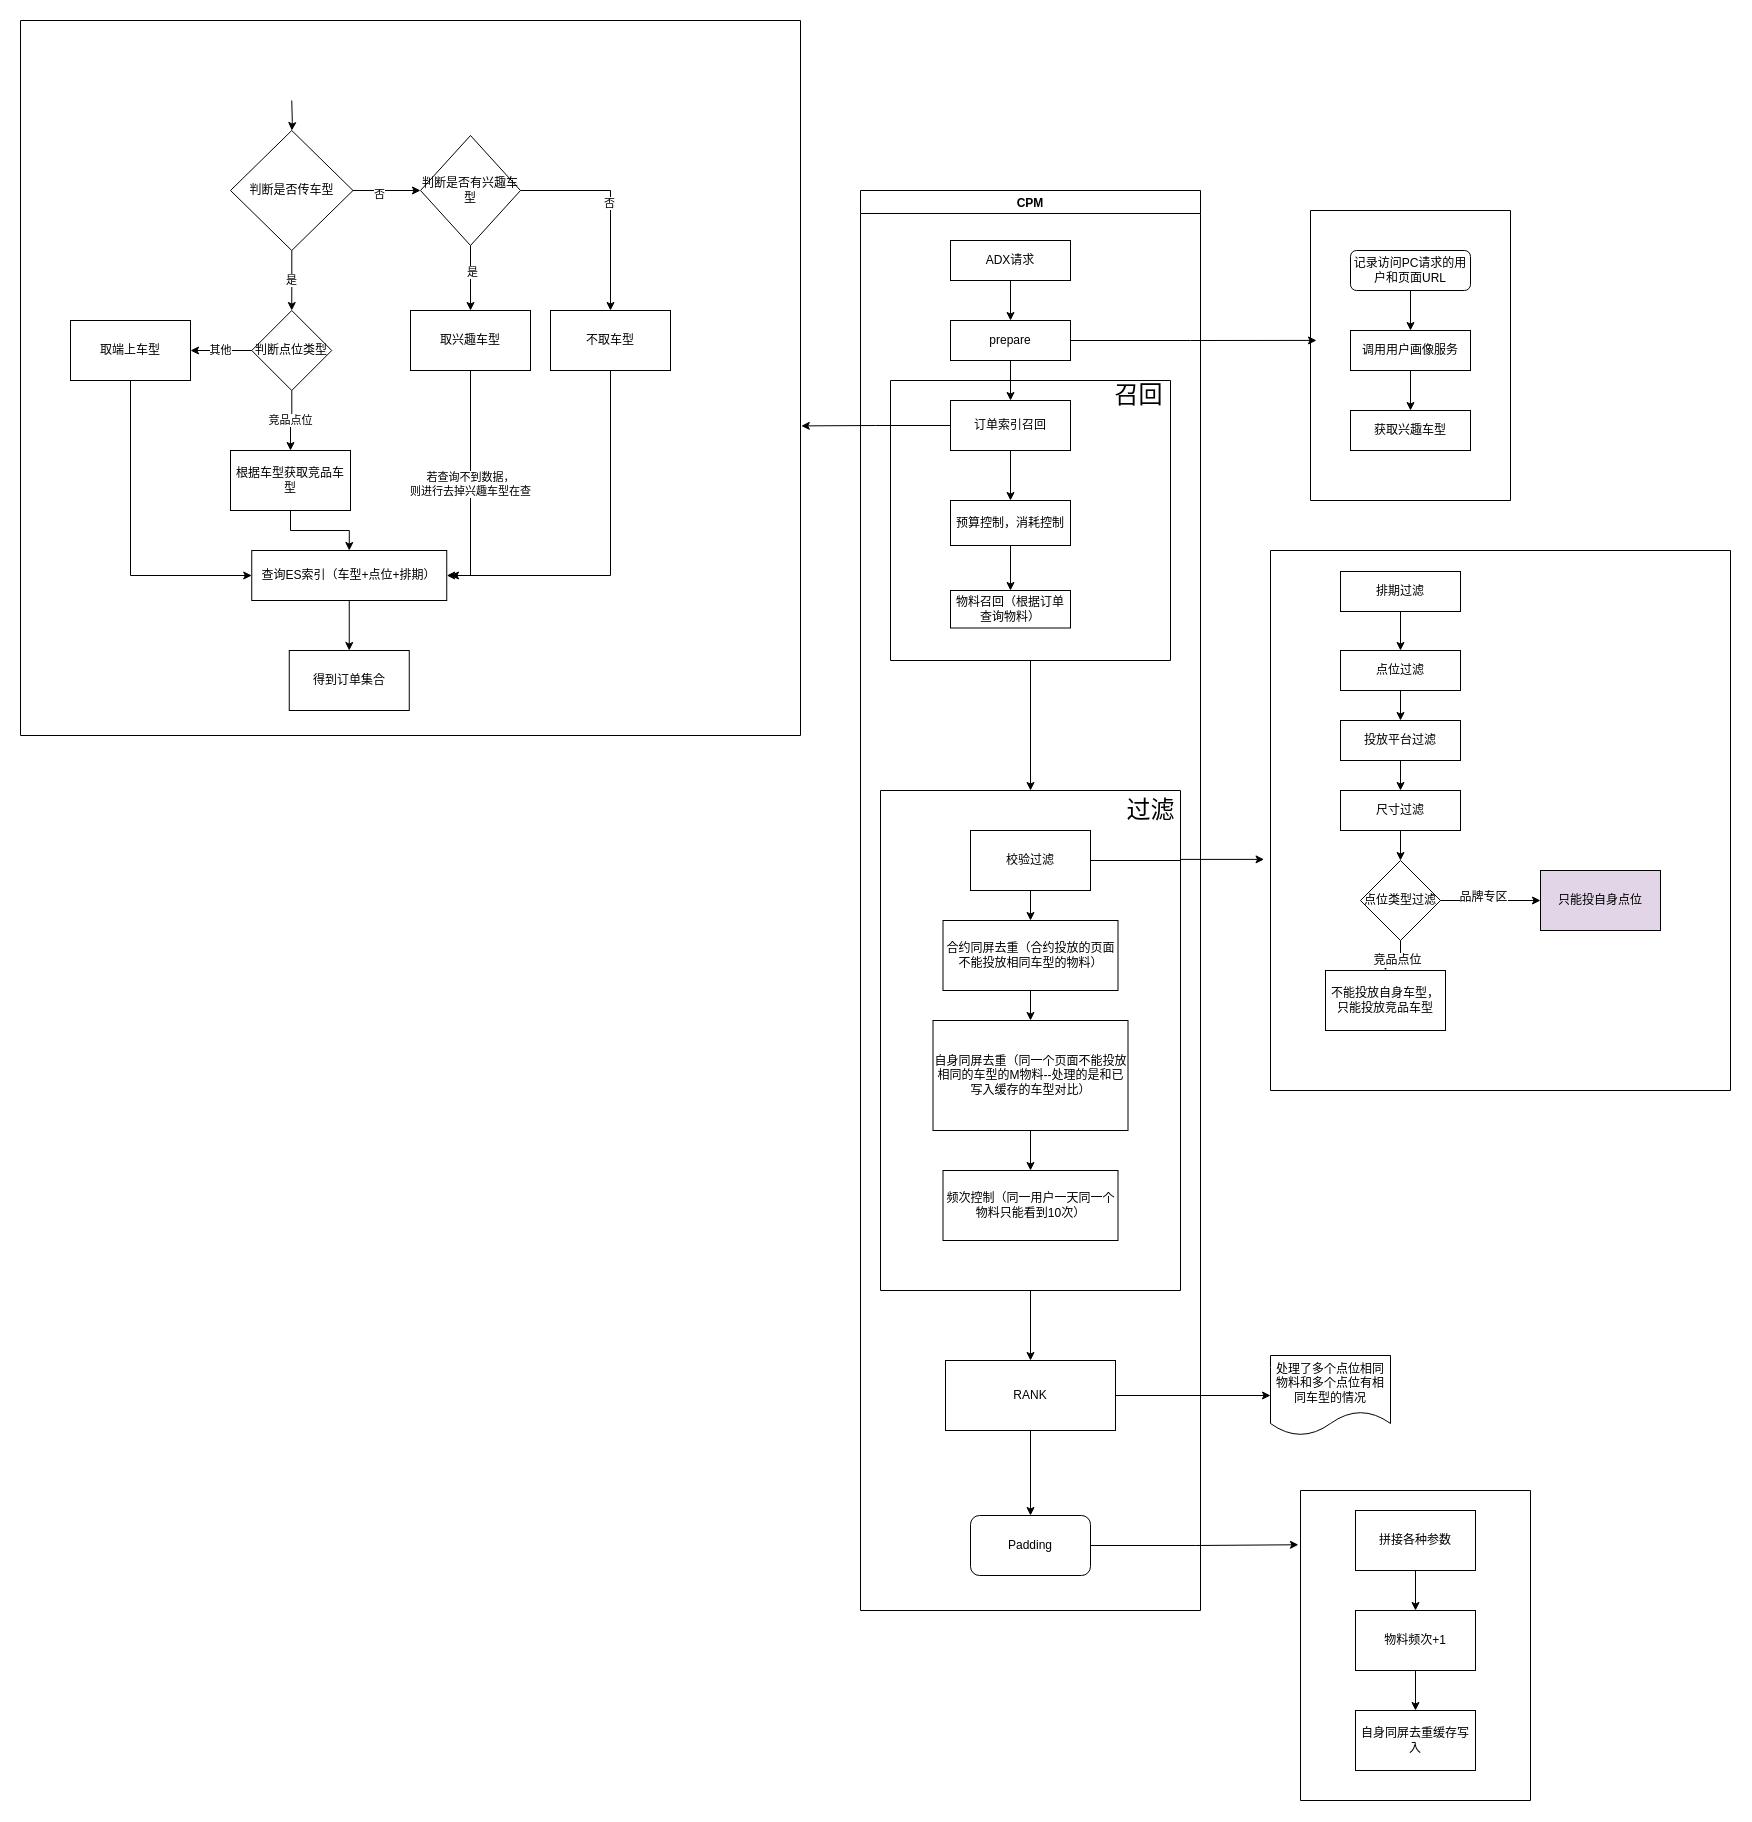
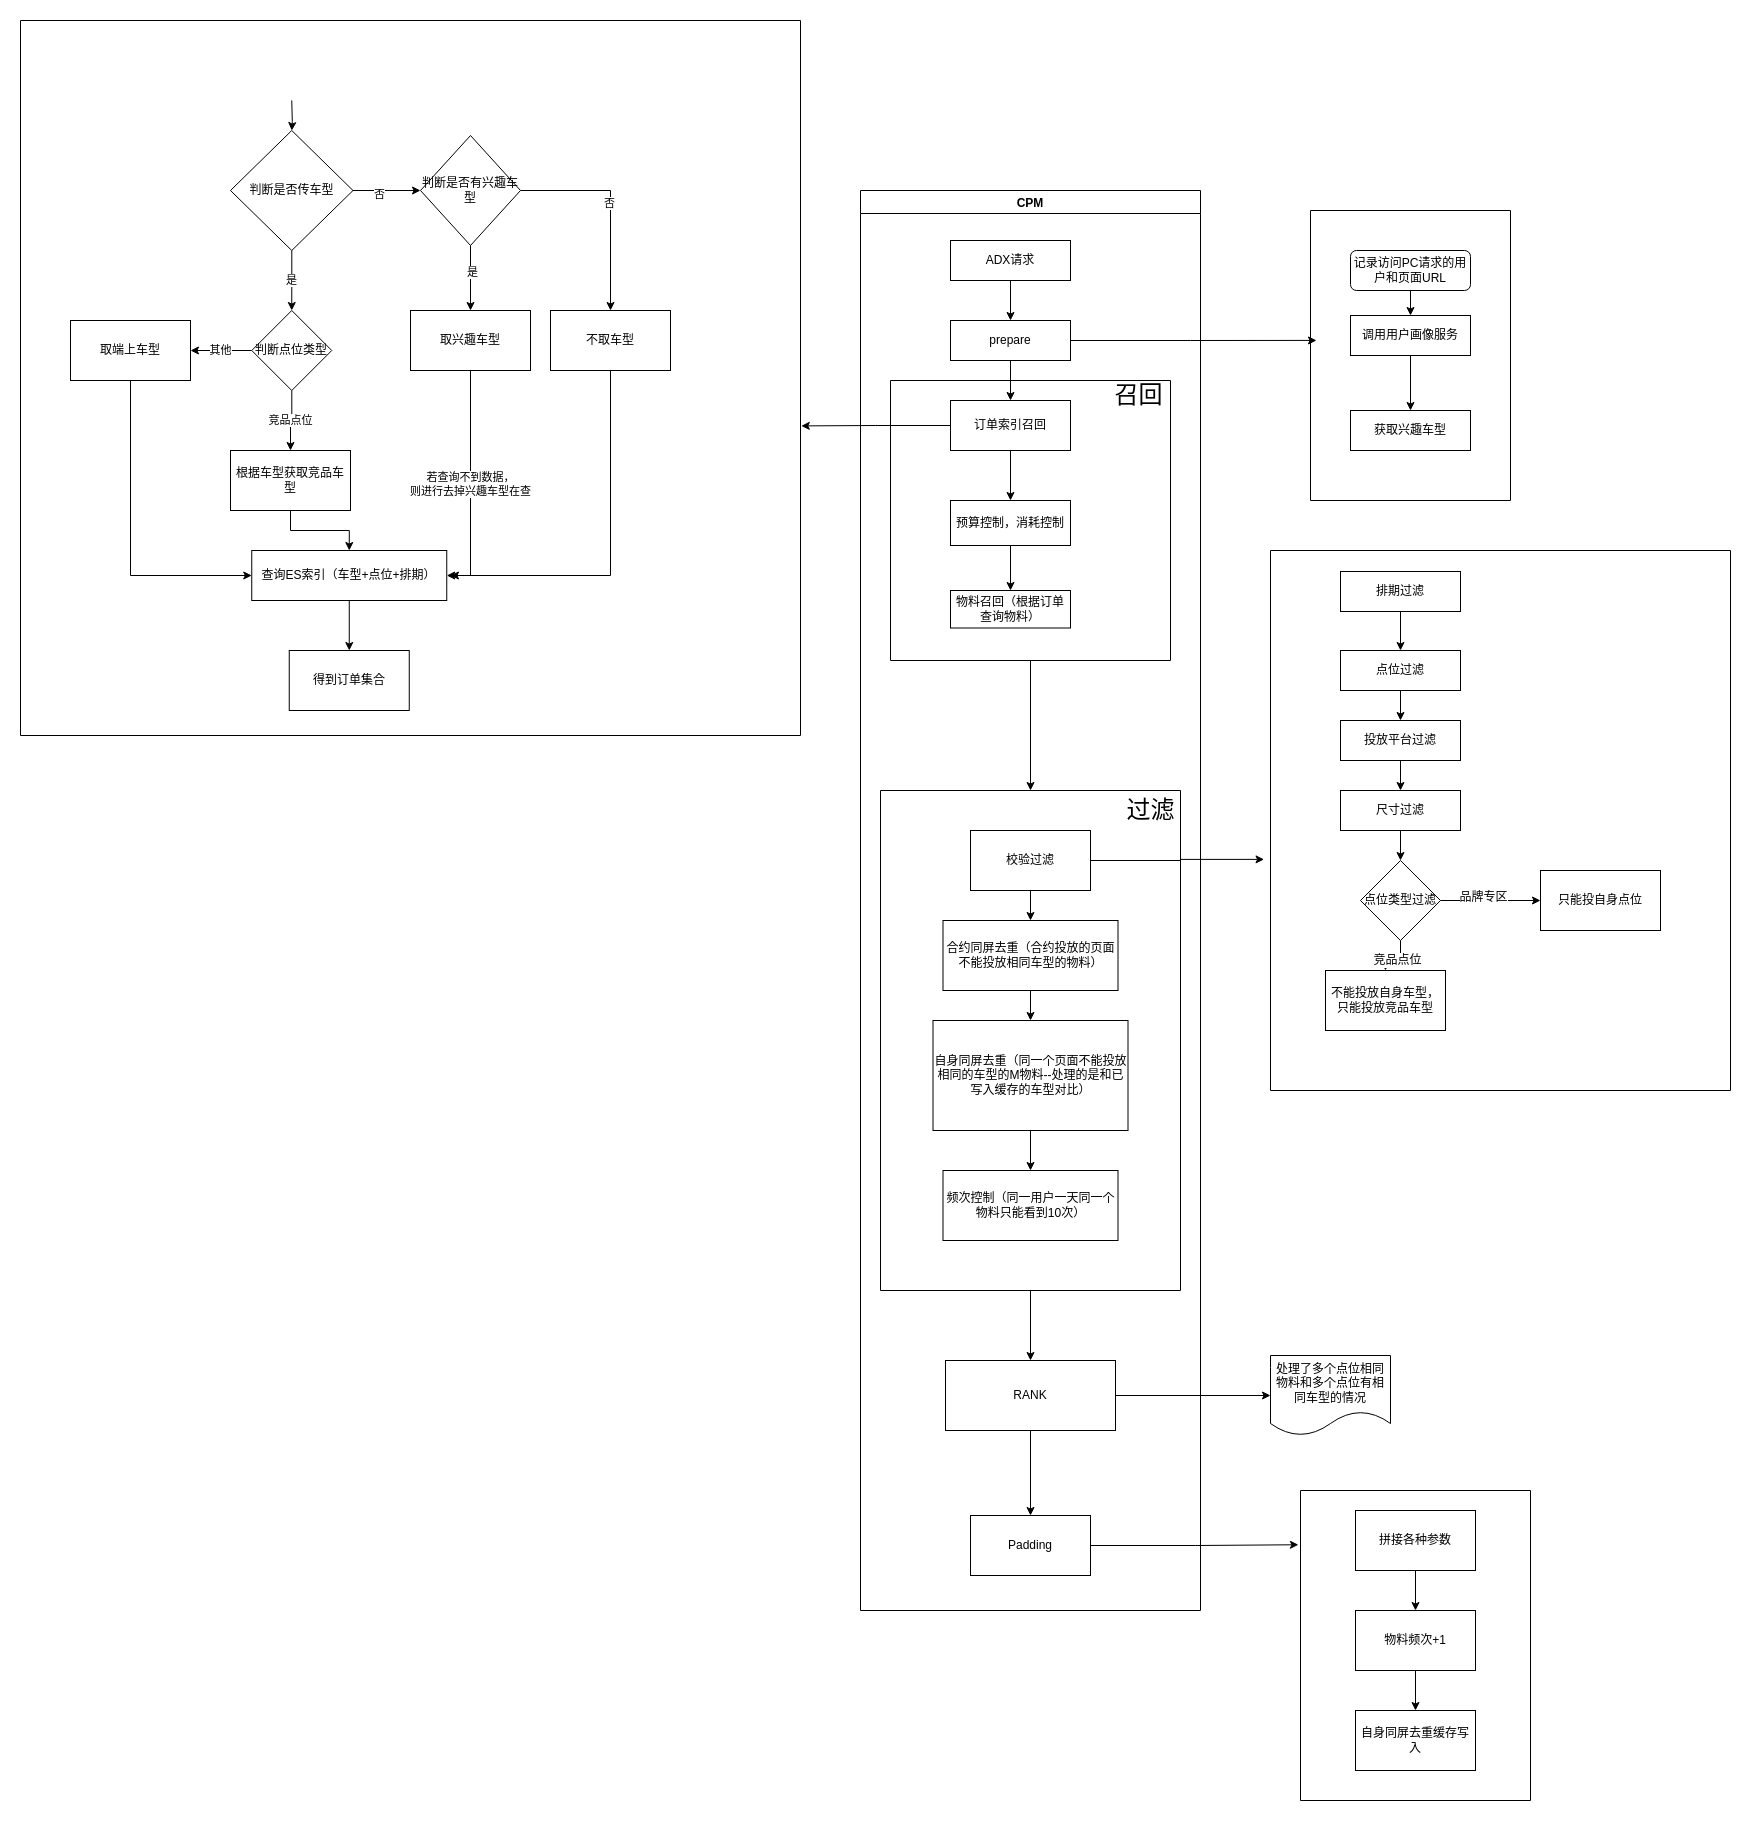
node "调用用户画像服务": moved (1411, 351) -> (1411, 336)
node "只能投自身点位": fillcolor #e1d5e7 -> #ffffff
node "Padding": shape rounded rectangle -> rectangle
